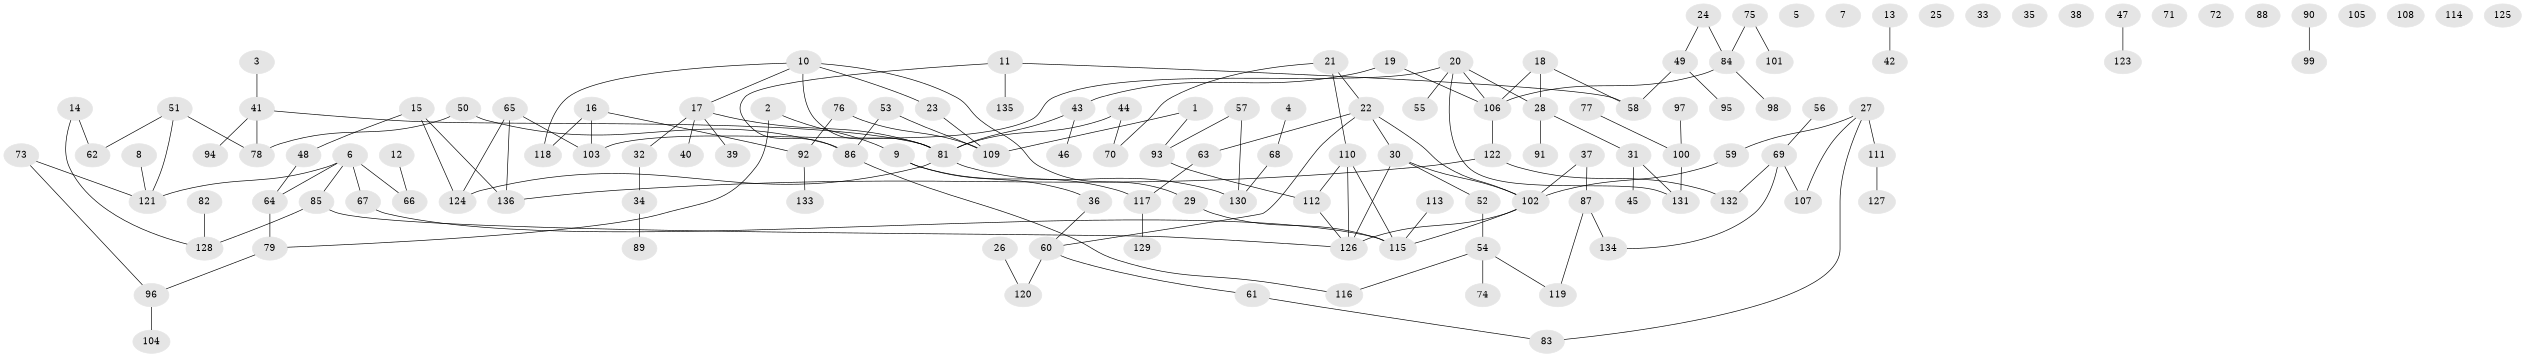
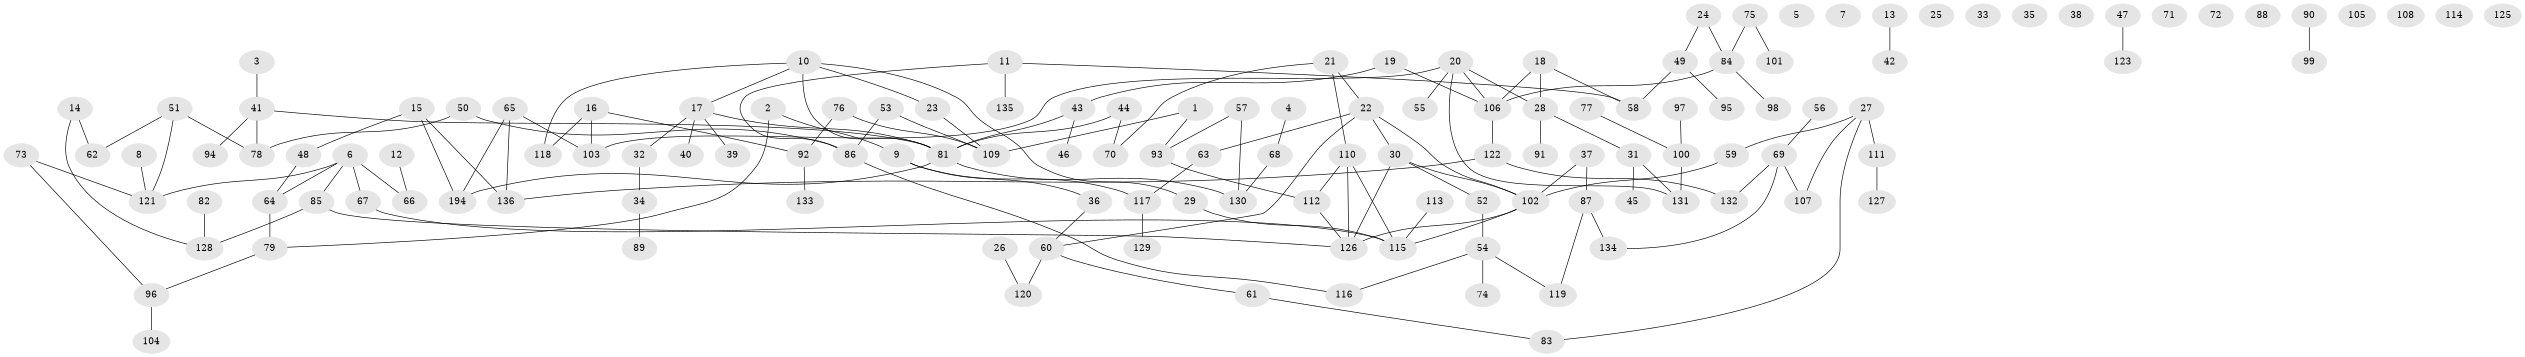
node "124": label "124" -> "194"
